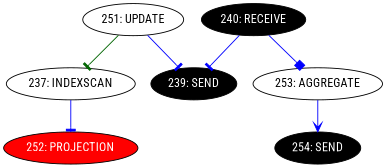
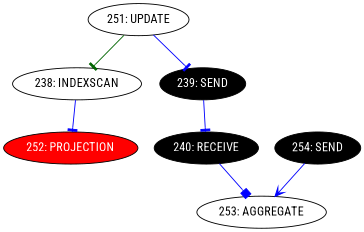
edge "240: RECEIVE" -> "239: SEND": reversed
node "237: INDEXSCAN": label "237: INDEXSCAN" -> "238: INDEXSCAN"
edge "253: AGGREGATE" -> "254: SEND": reversed
